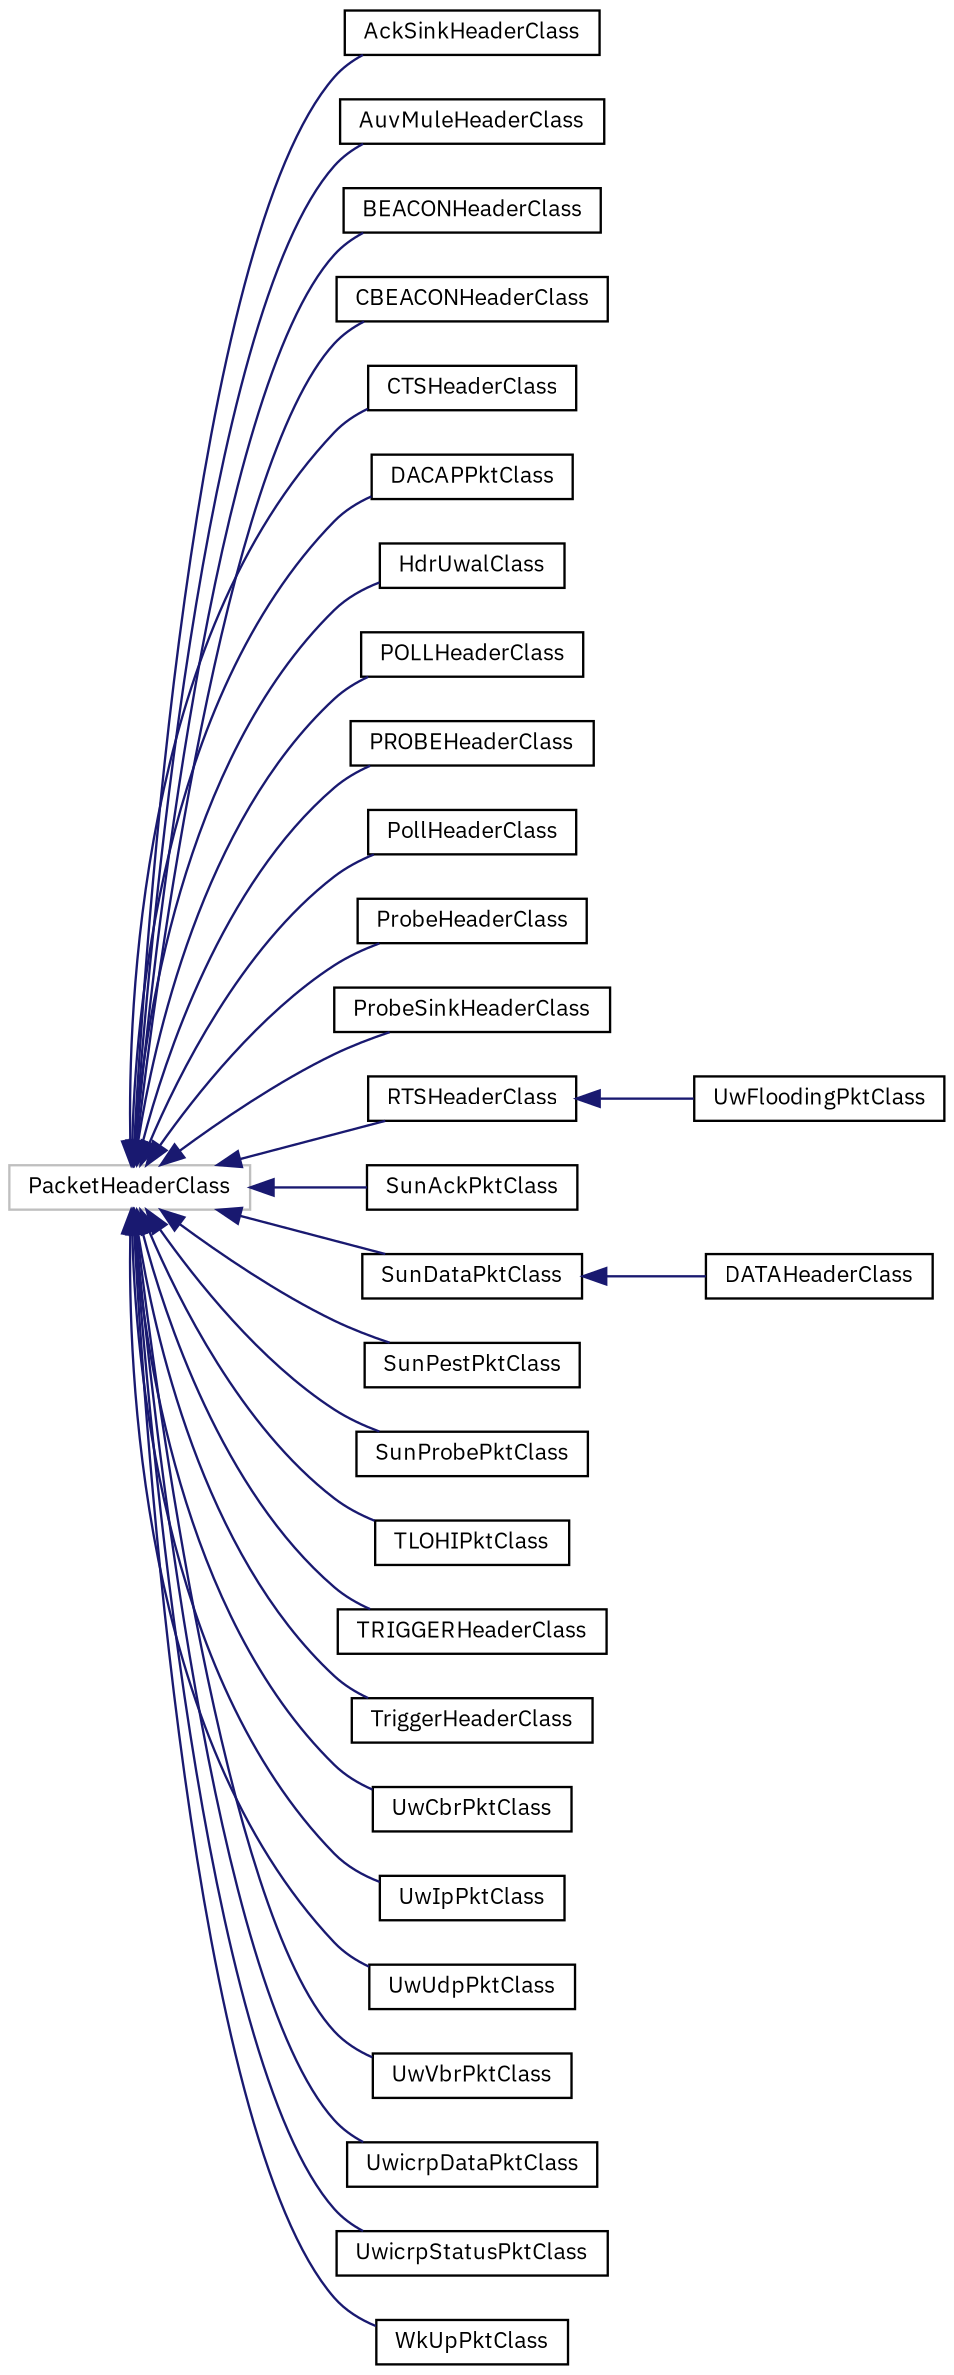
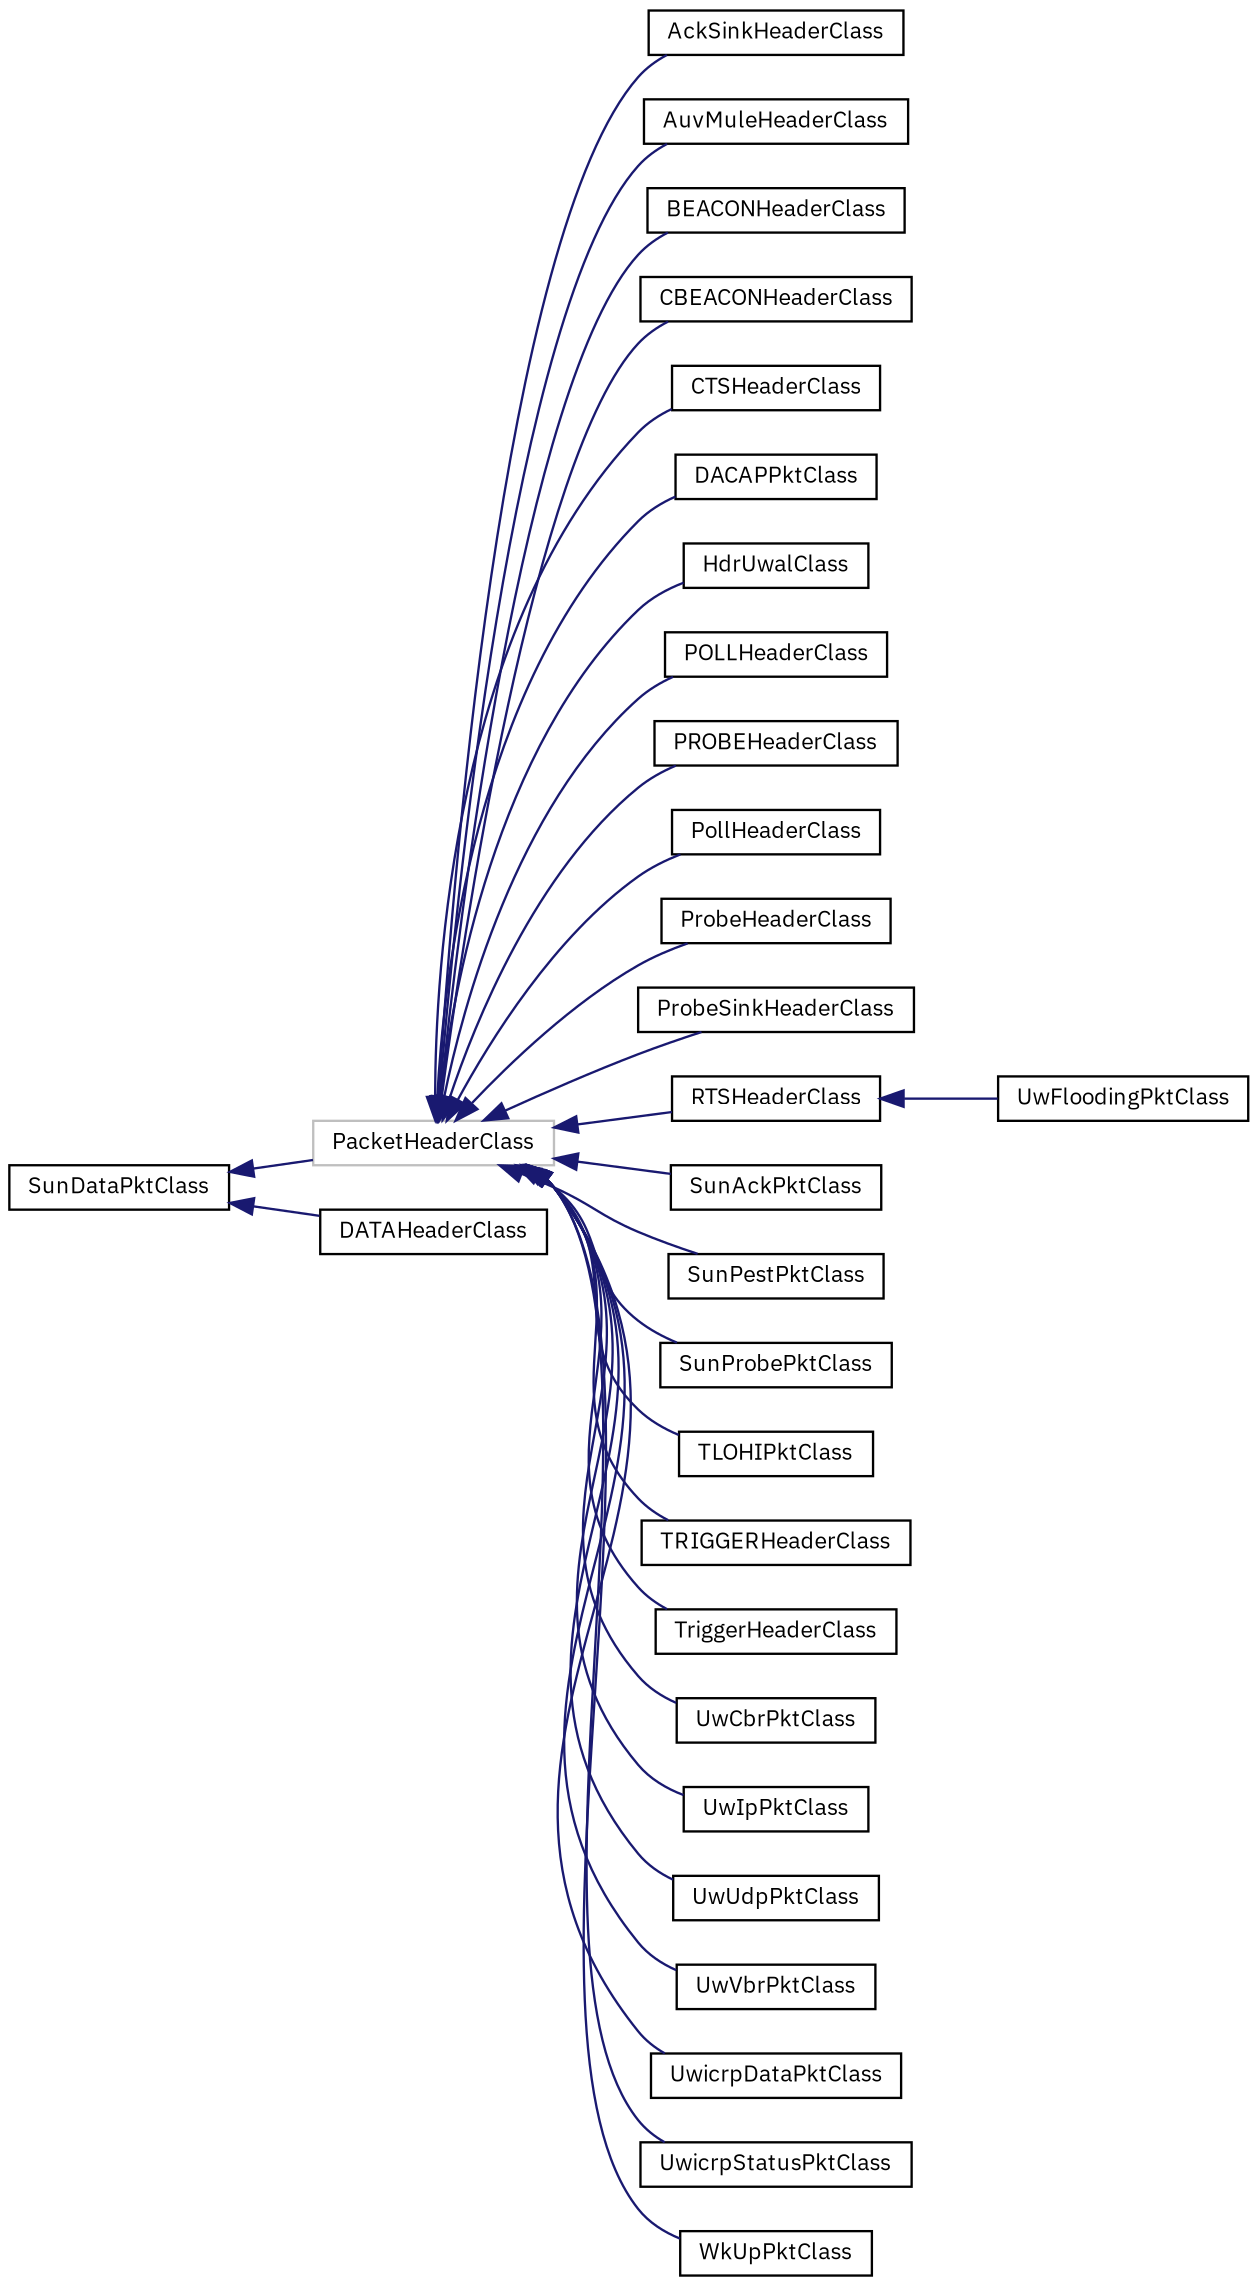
edge "SunDataPktClass" -> "PacketHeaderClass": reversed
